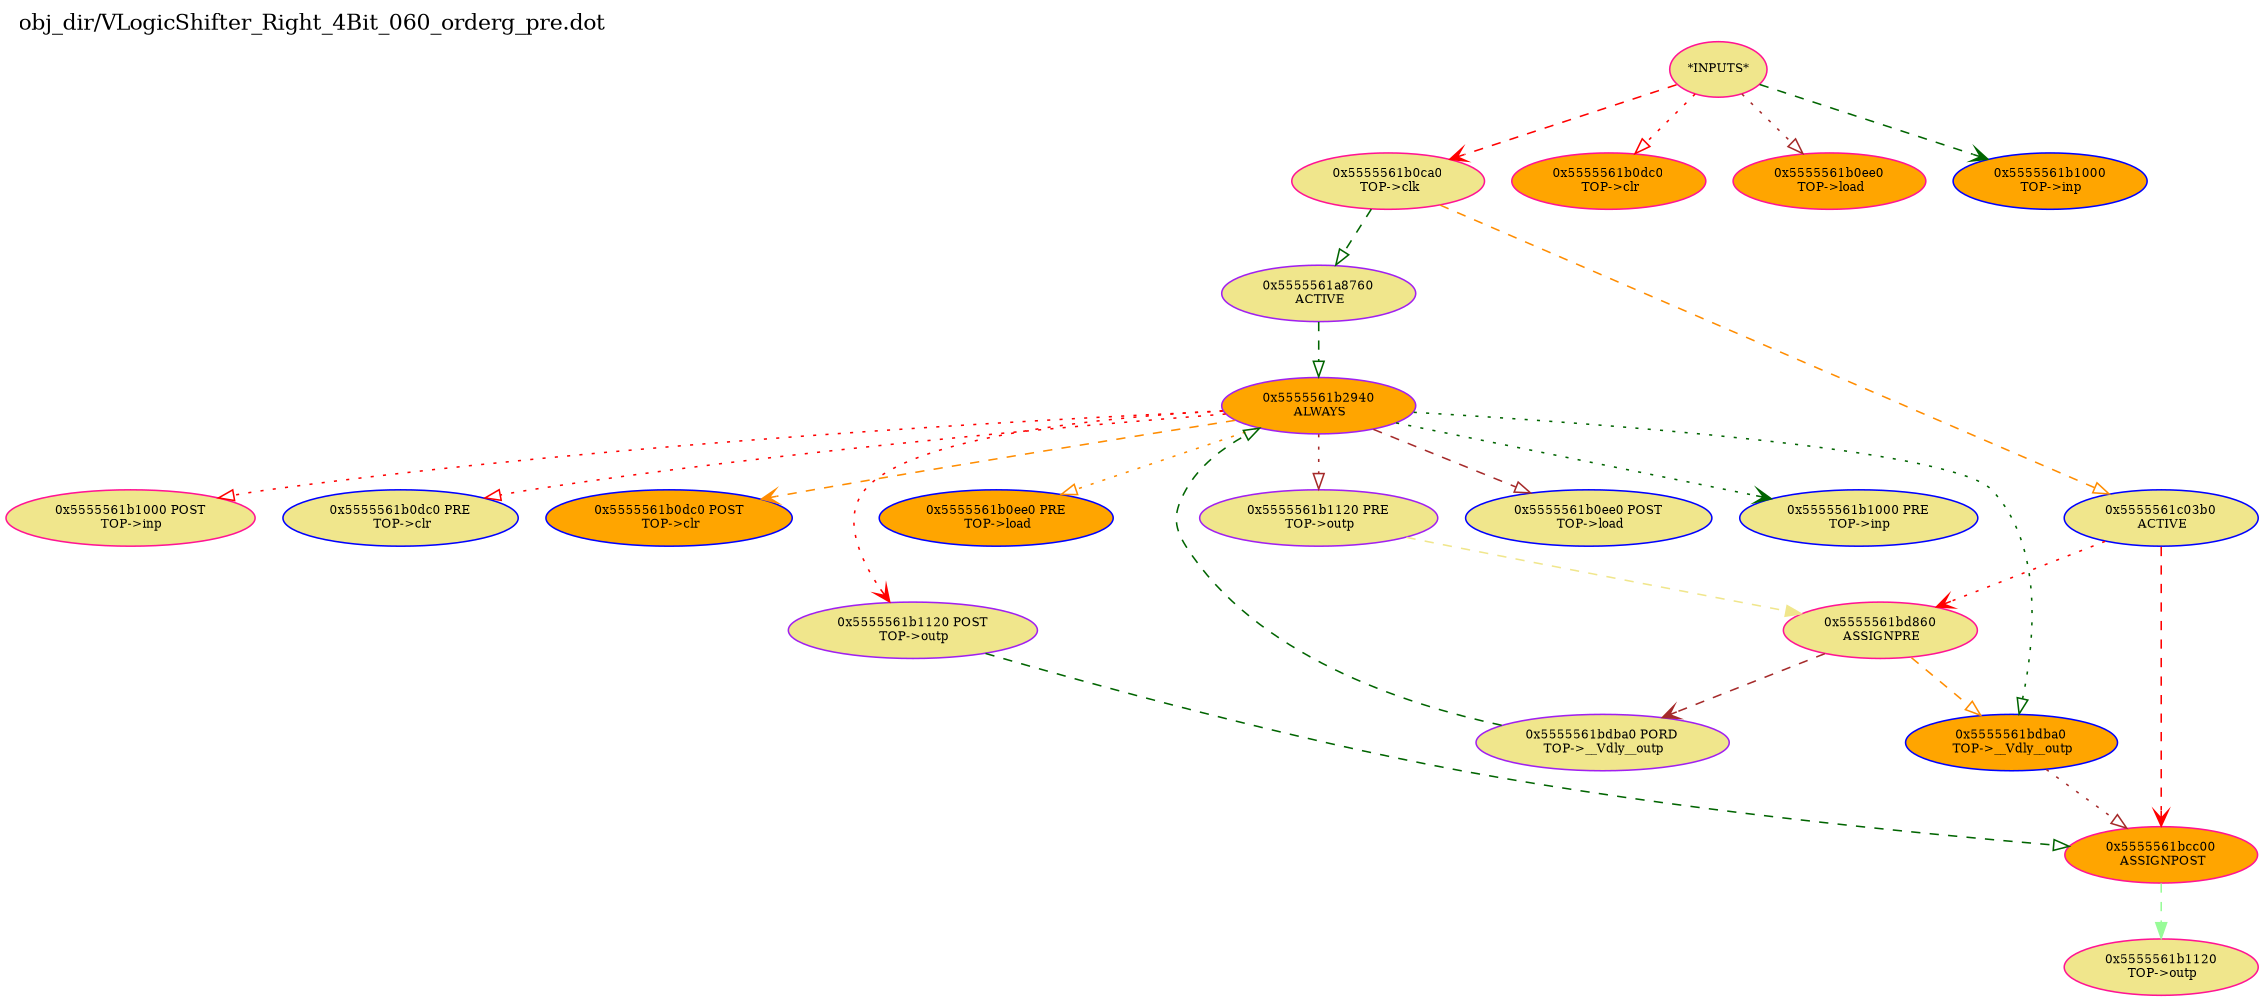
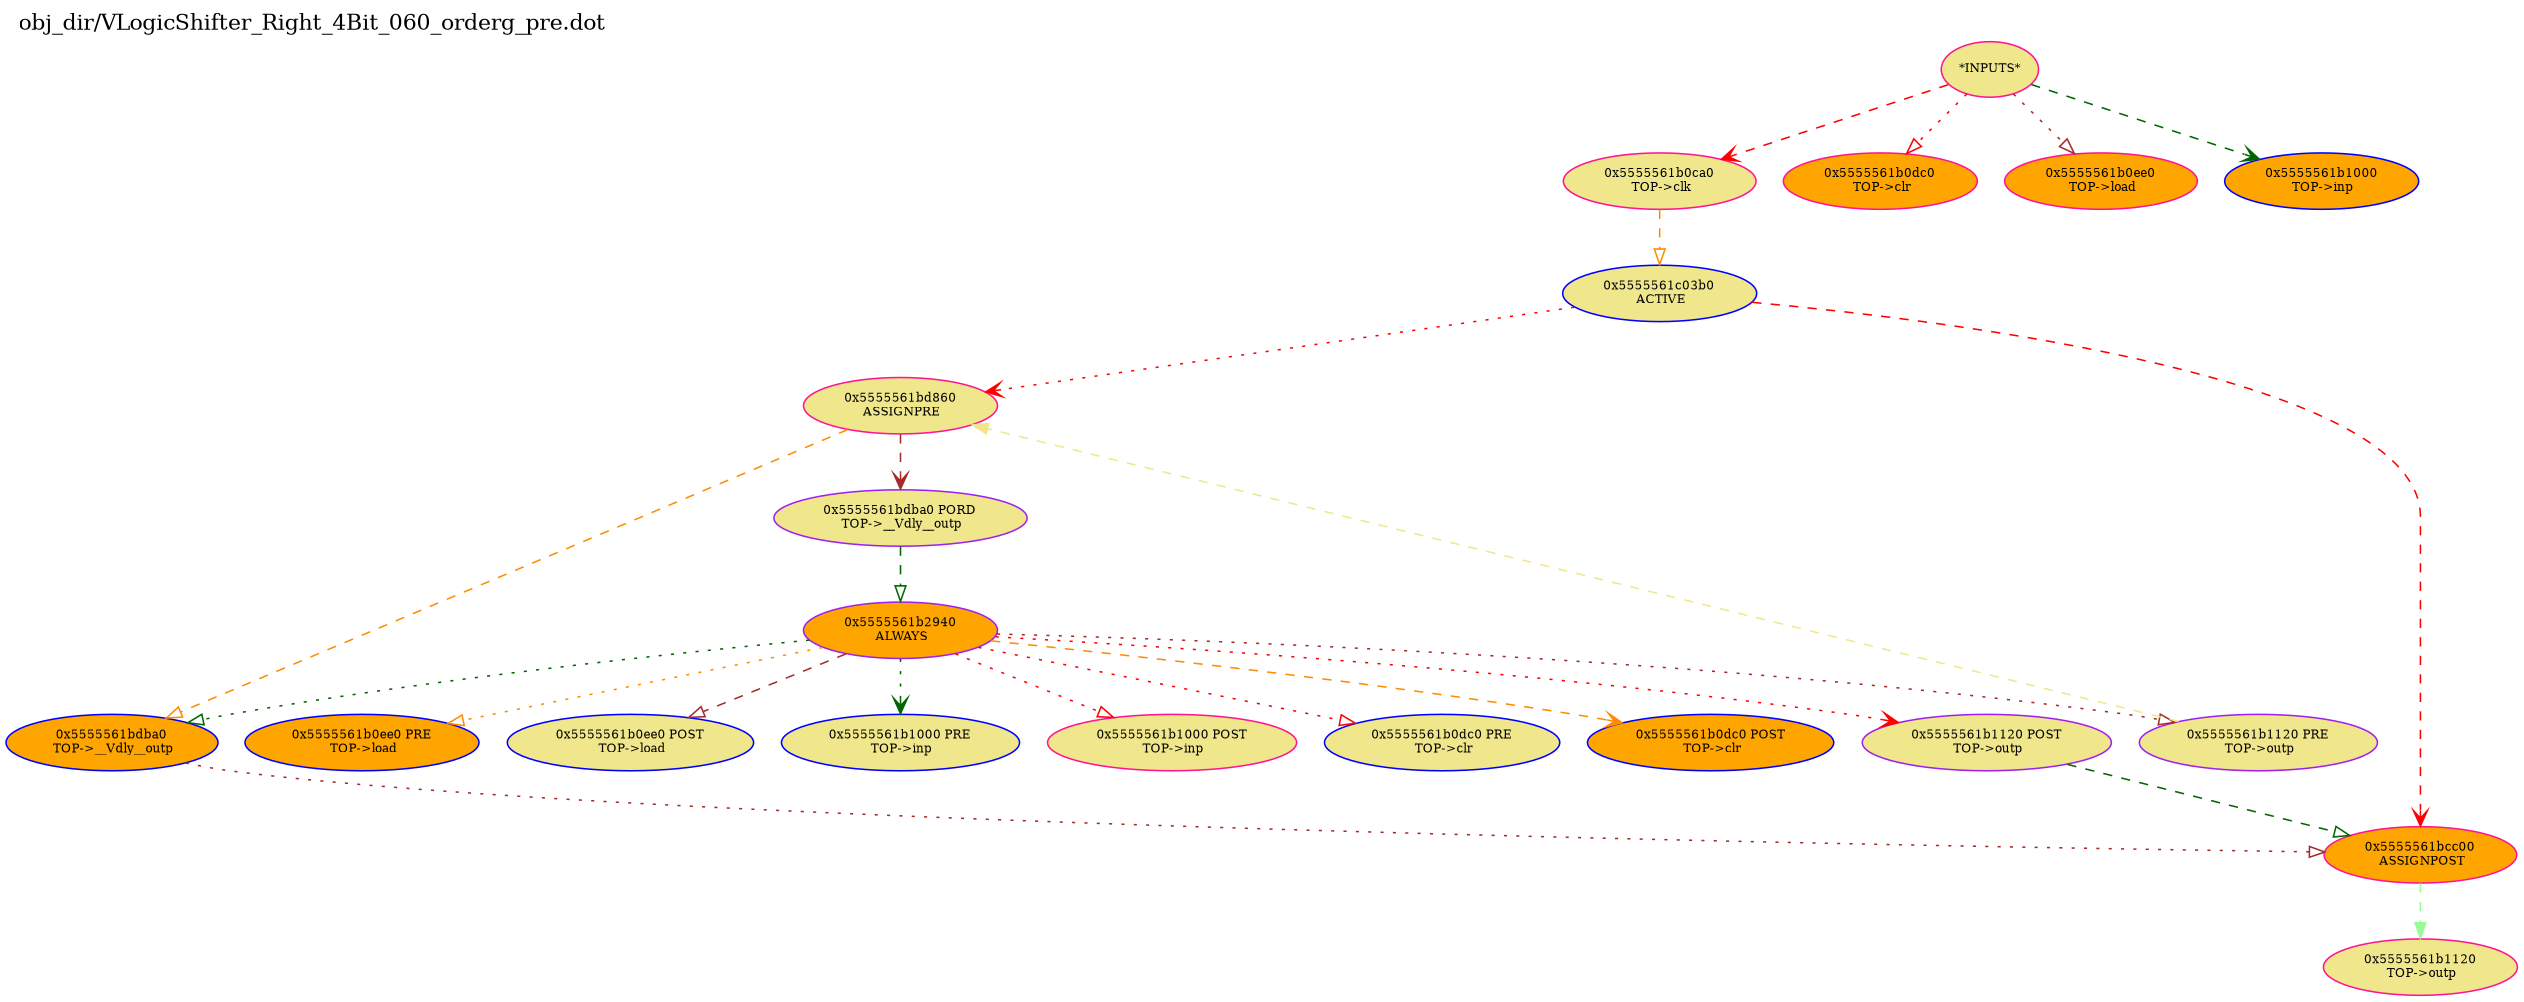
node "0x5555561a8760 ACTIVE": removed
